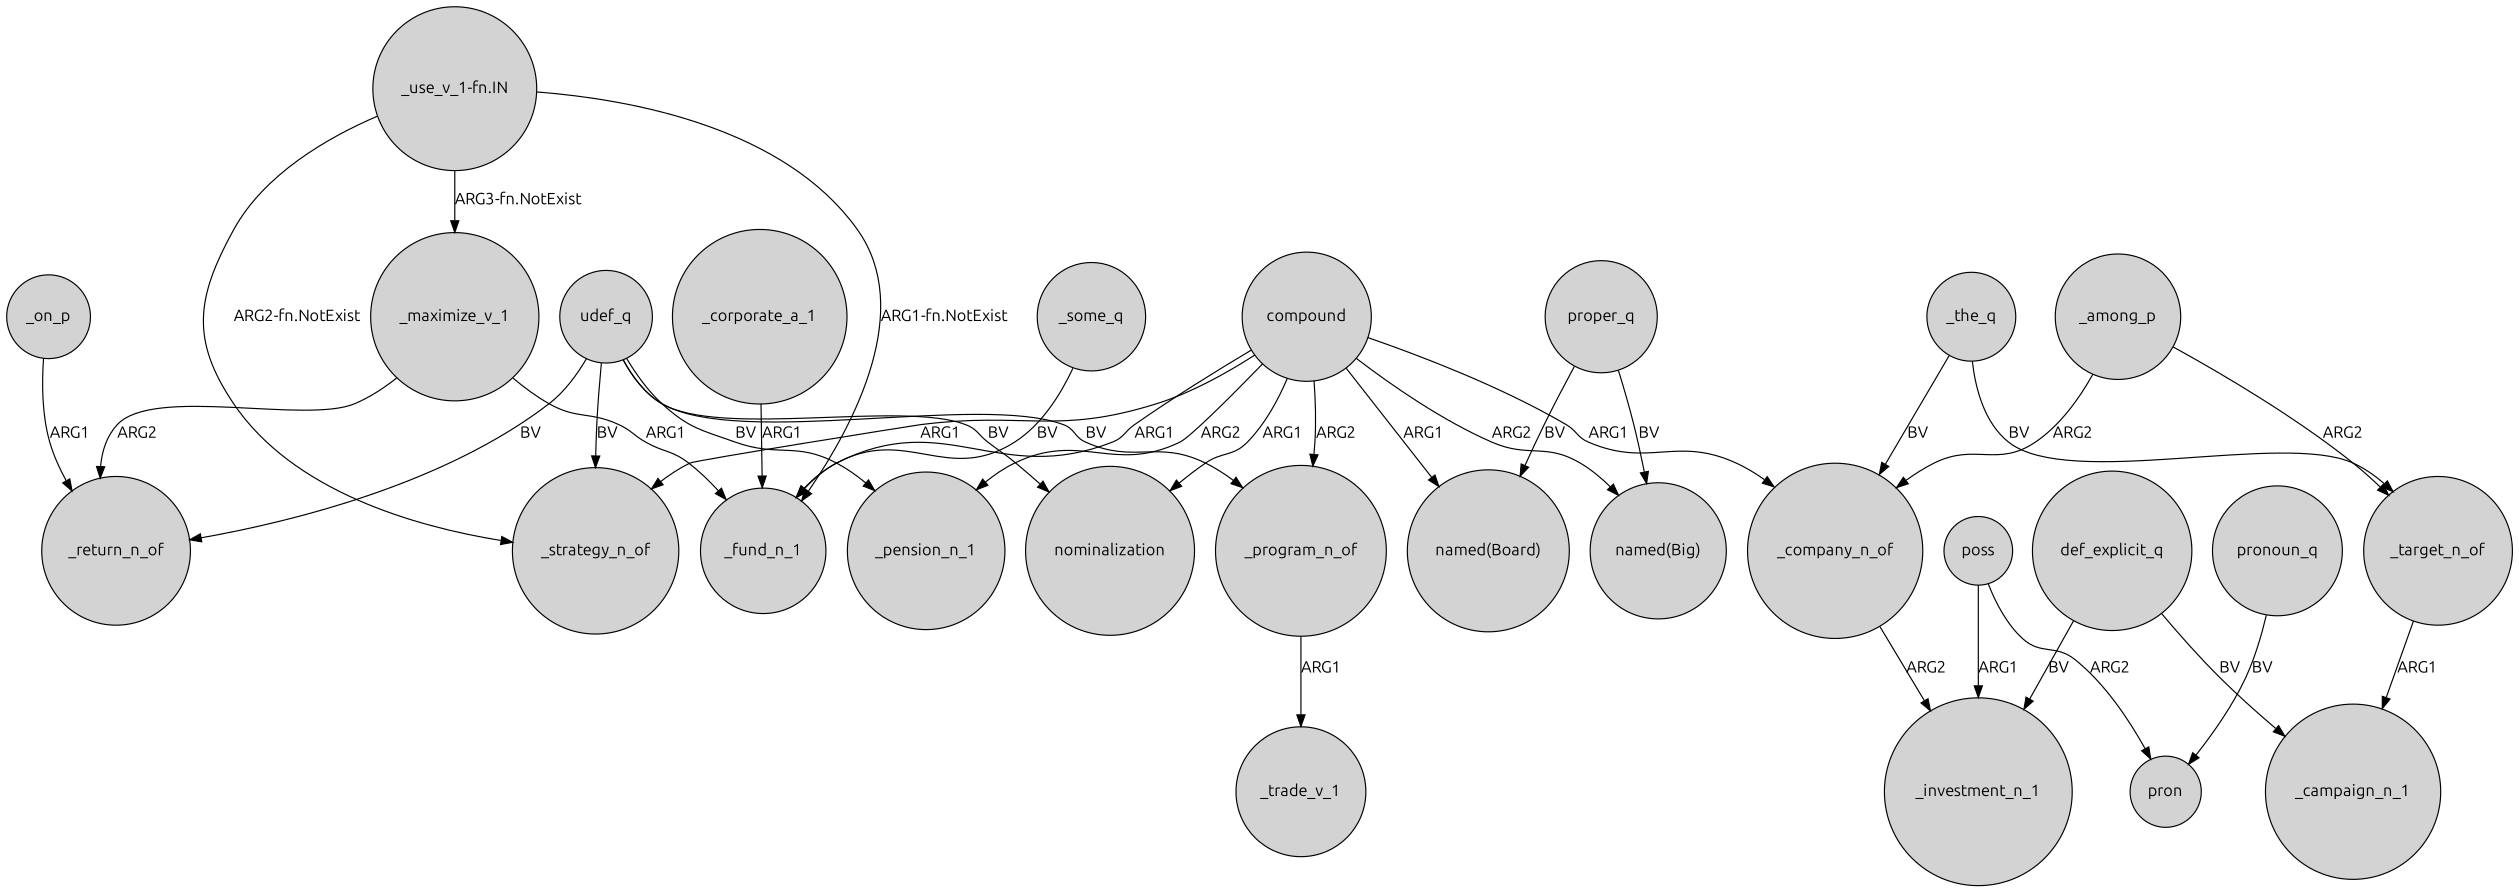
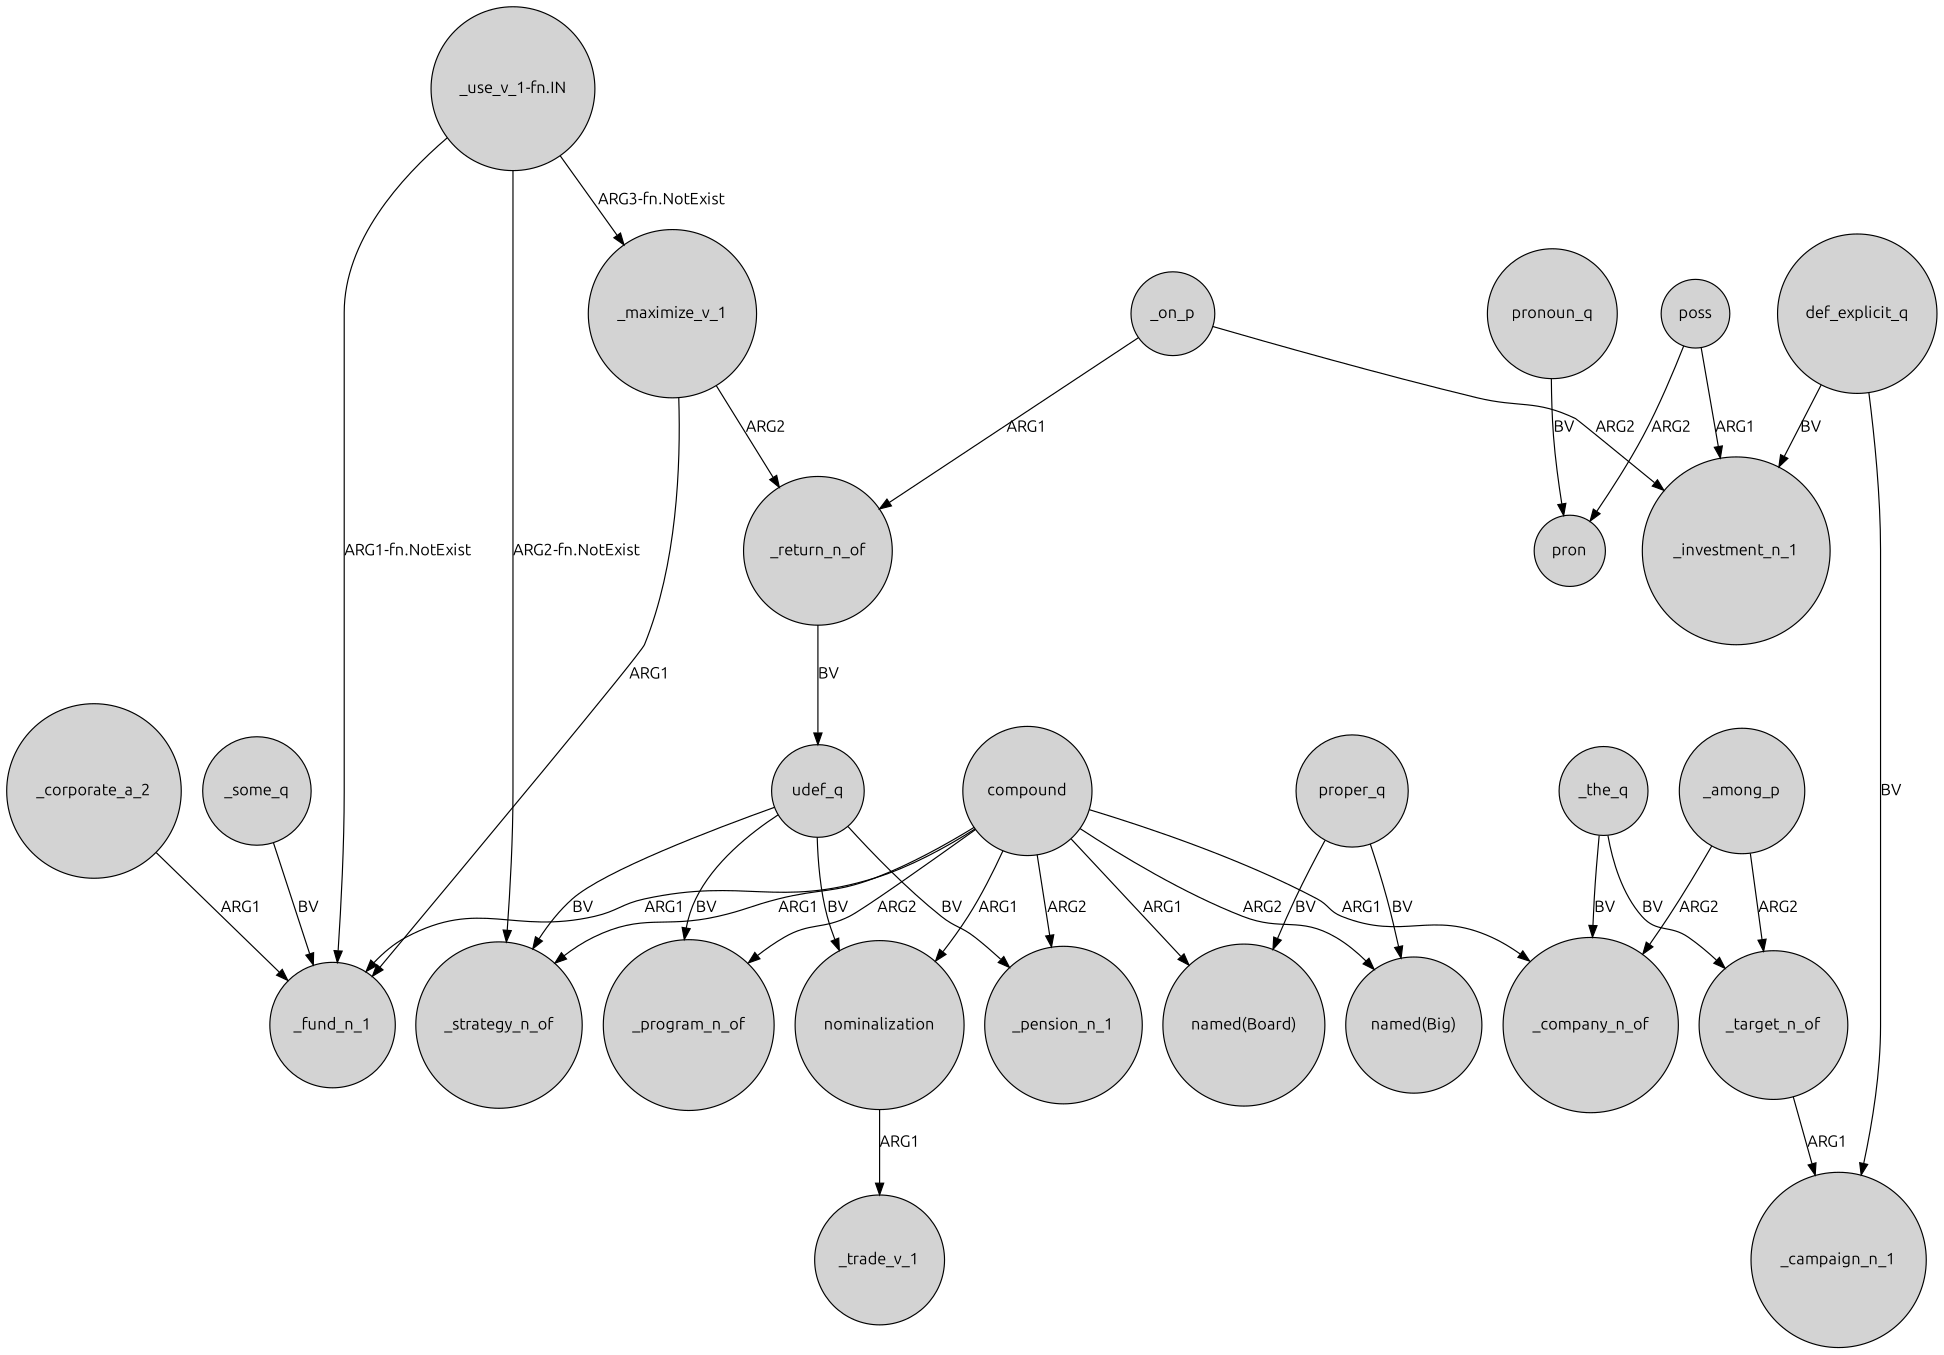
node "_corporate_a_1": label "_corporate_a_1" -> "_corporate_a_2"
edge "udef_q" -> "_return_n_of": reversed
edge "_company_n_of" -> "_investment_n_1": now "_on_p" -> "_investment_n_1"
edge "_program_n_of" -> "_trade_v_1": now "nominalization" -> "_trade_v_1"
